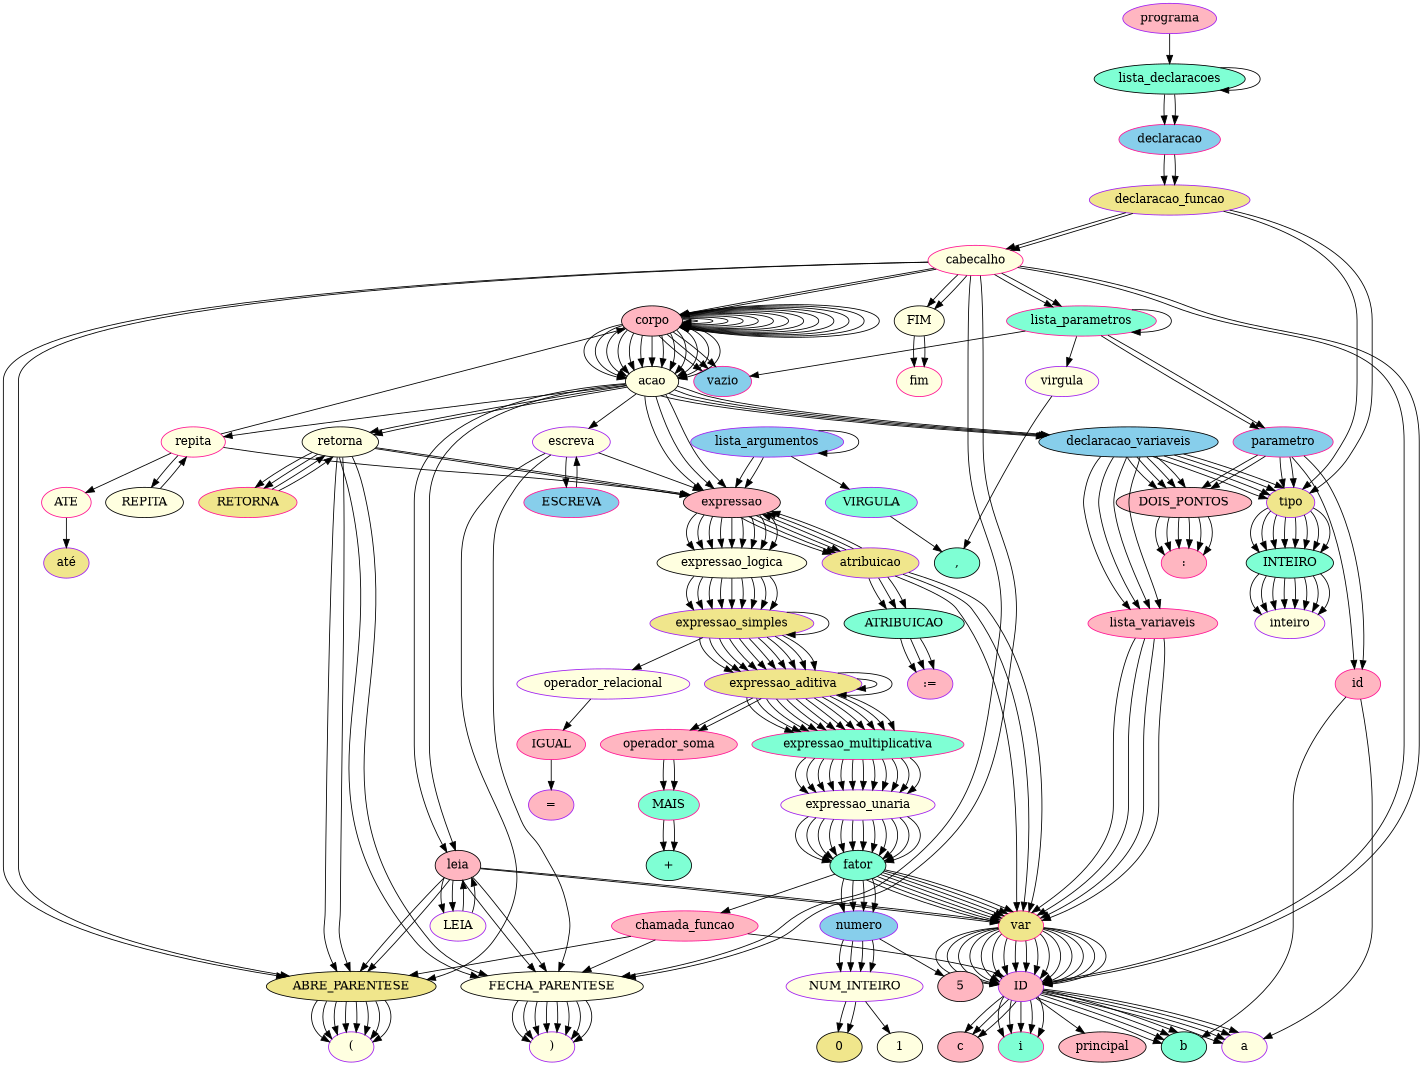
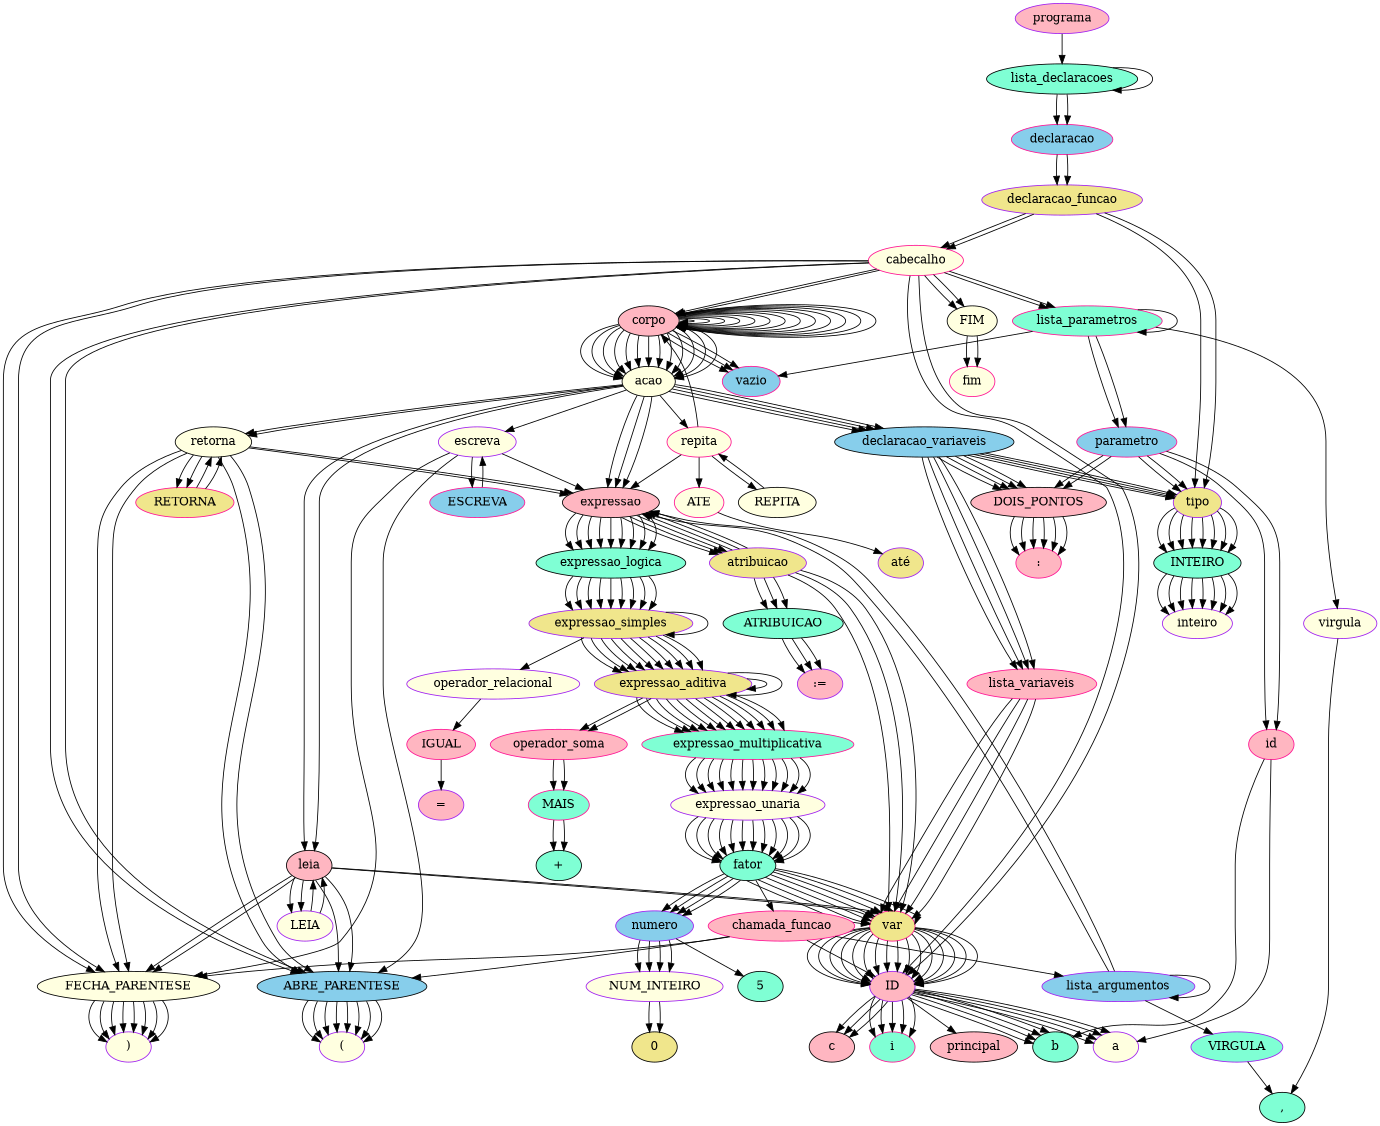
node "expressao_logica": fillcolor lightyellow -> aquamarine
edge "chamada_funcao" -> "lista_argumentos": added
node "ABRE_PARENTESE": fillcolor khaki -> skyblue
node "5": fillcolor lightpink -> aquamarine
node "1": removed
